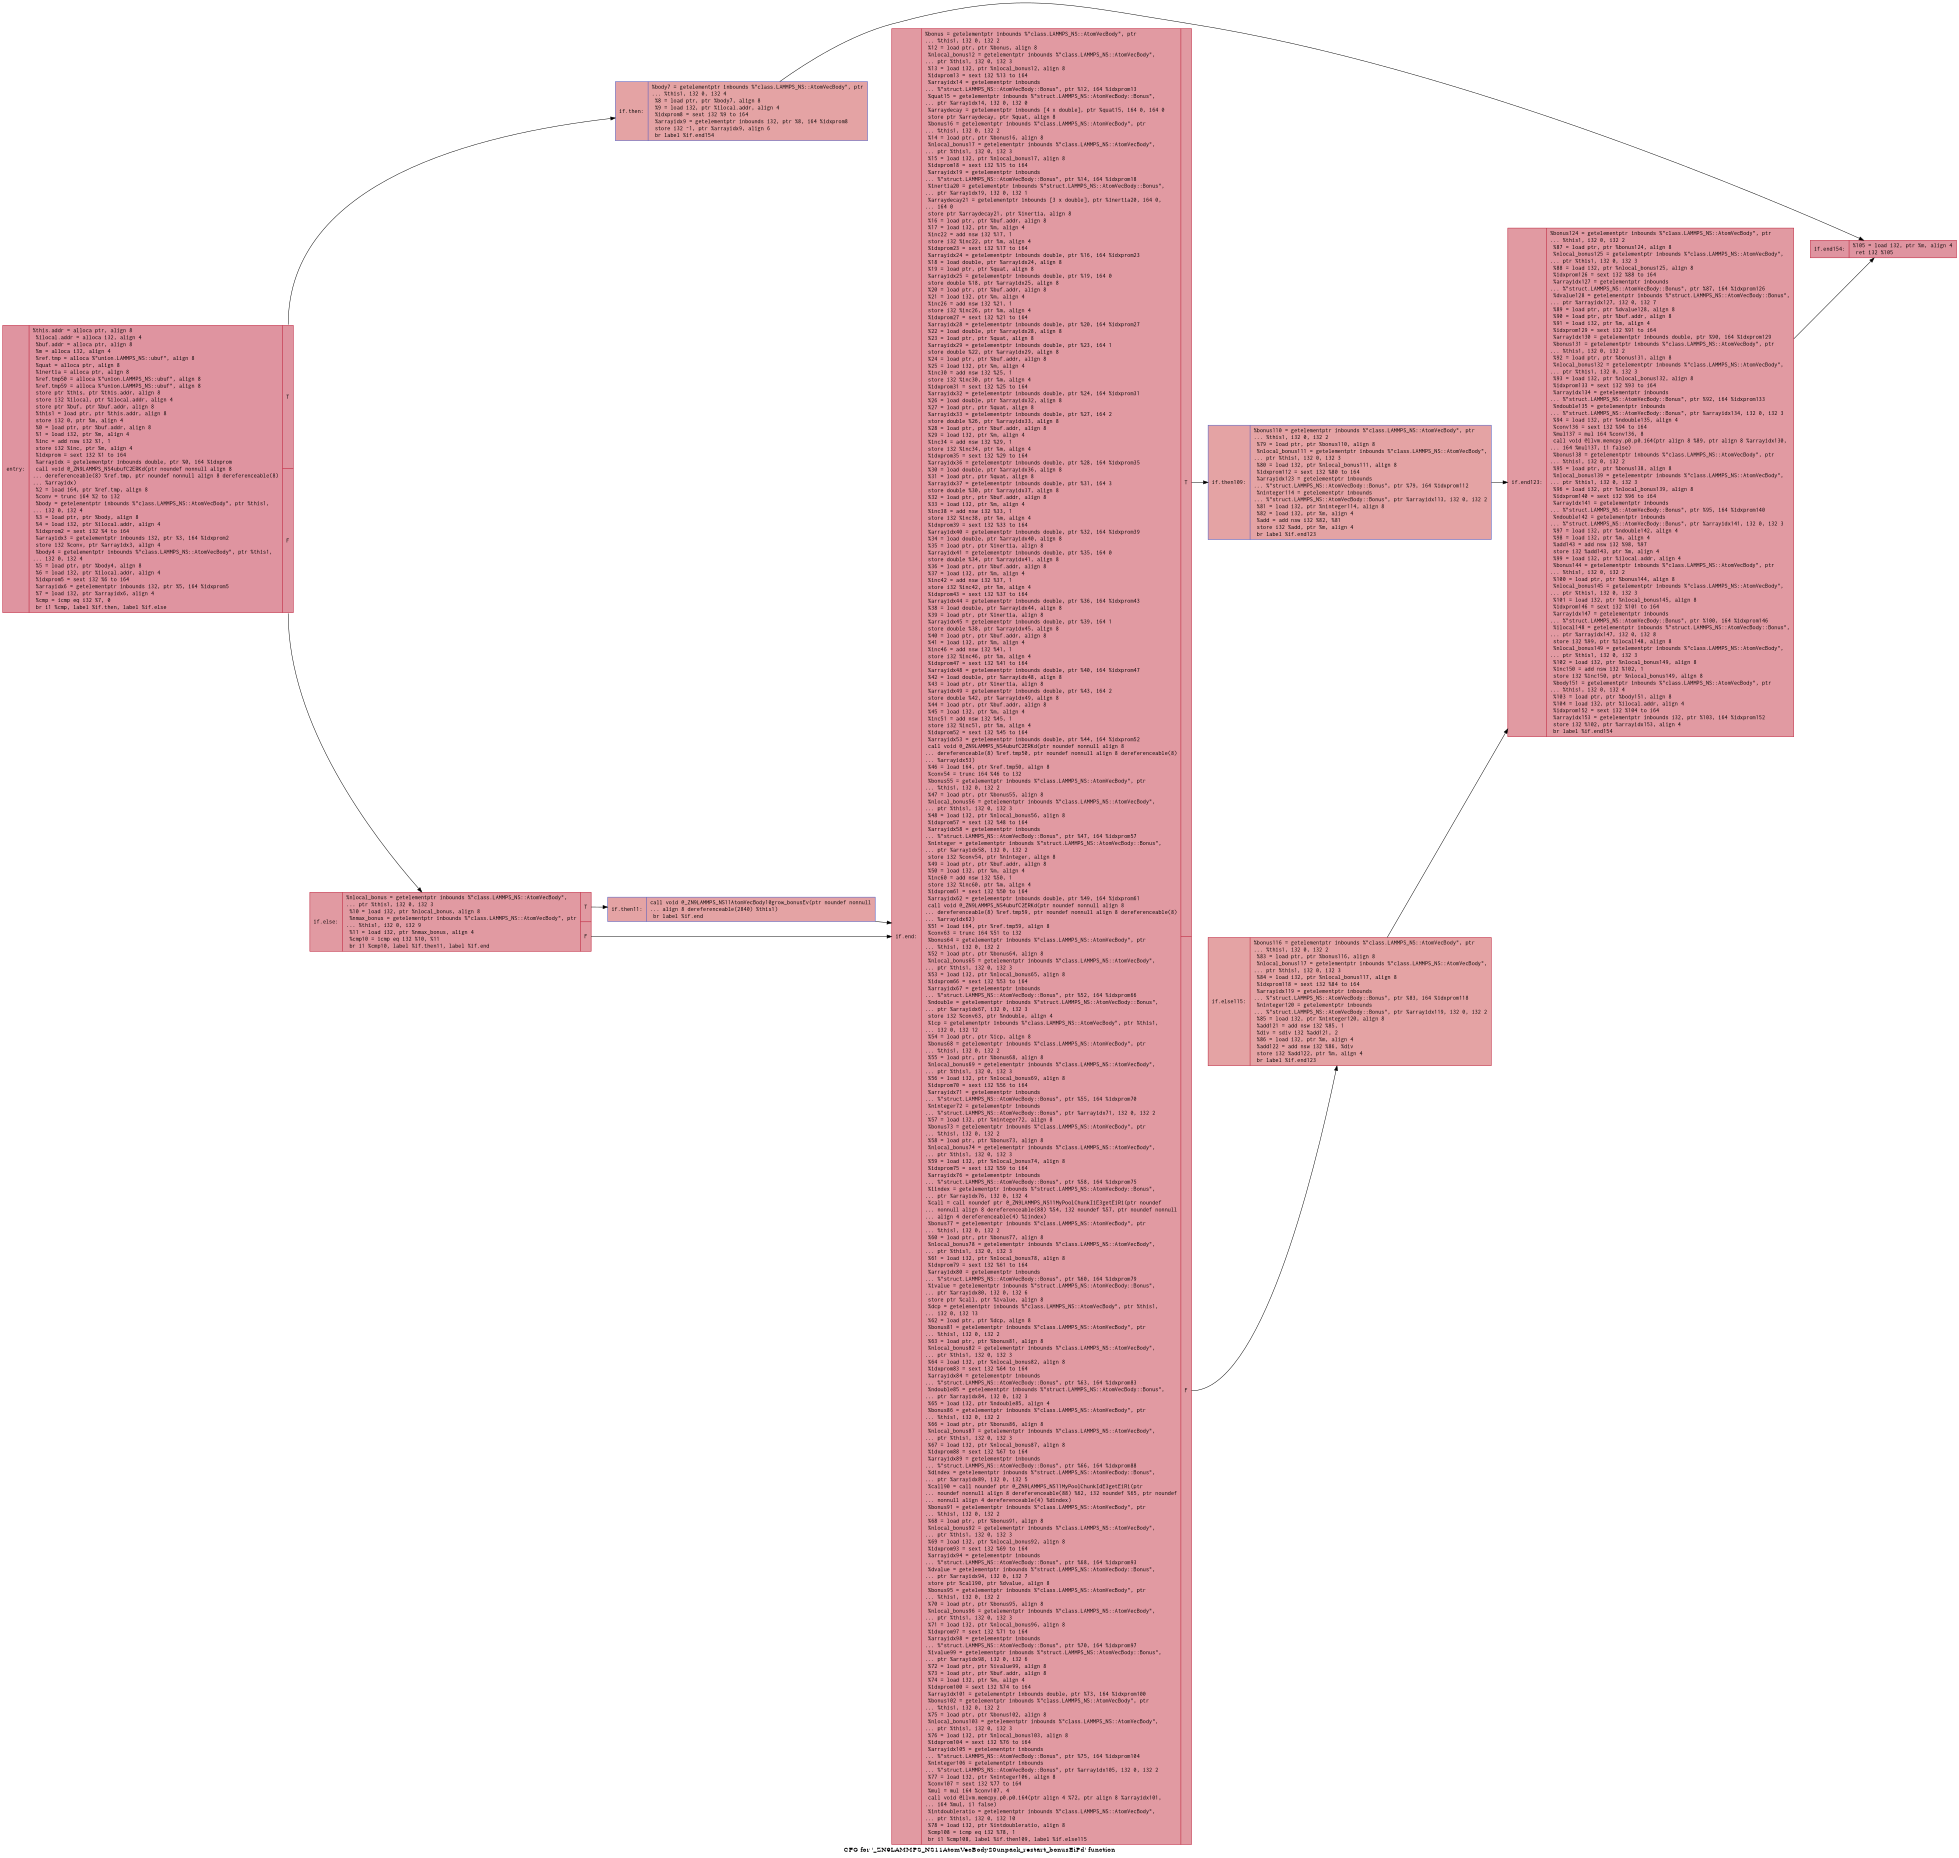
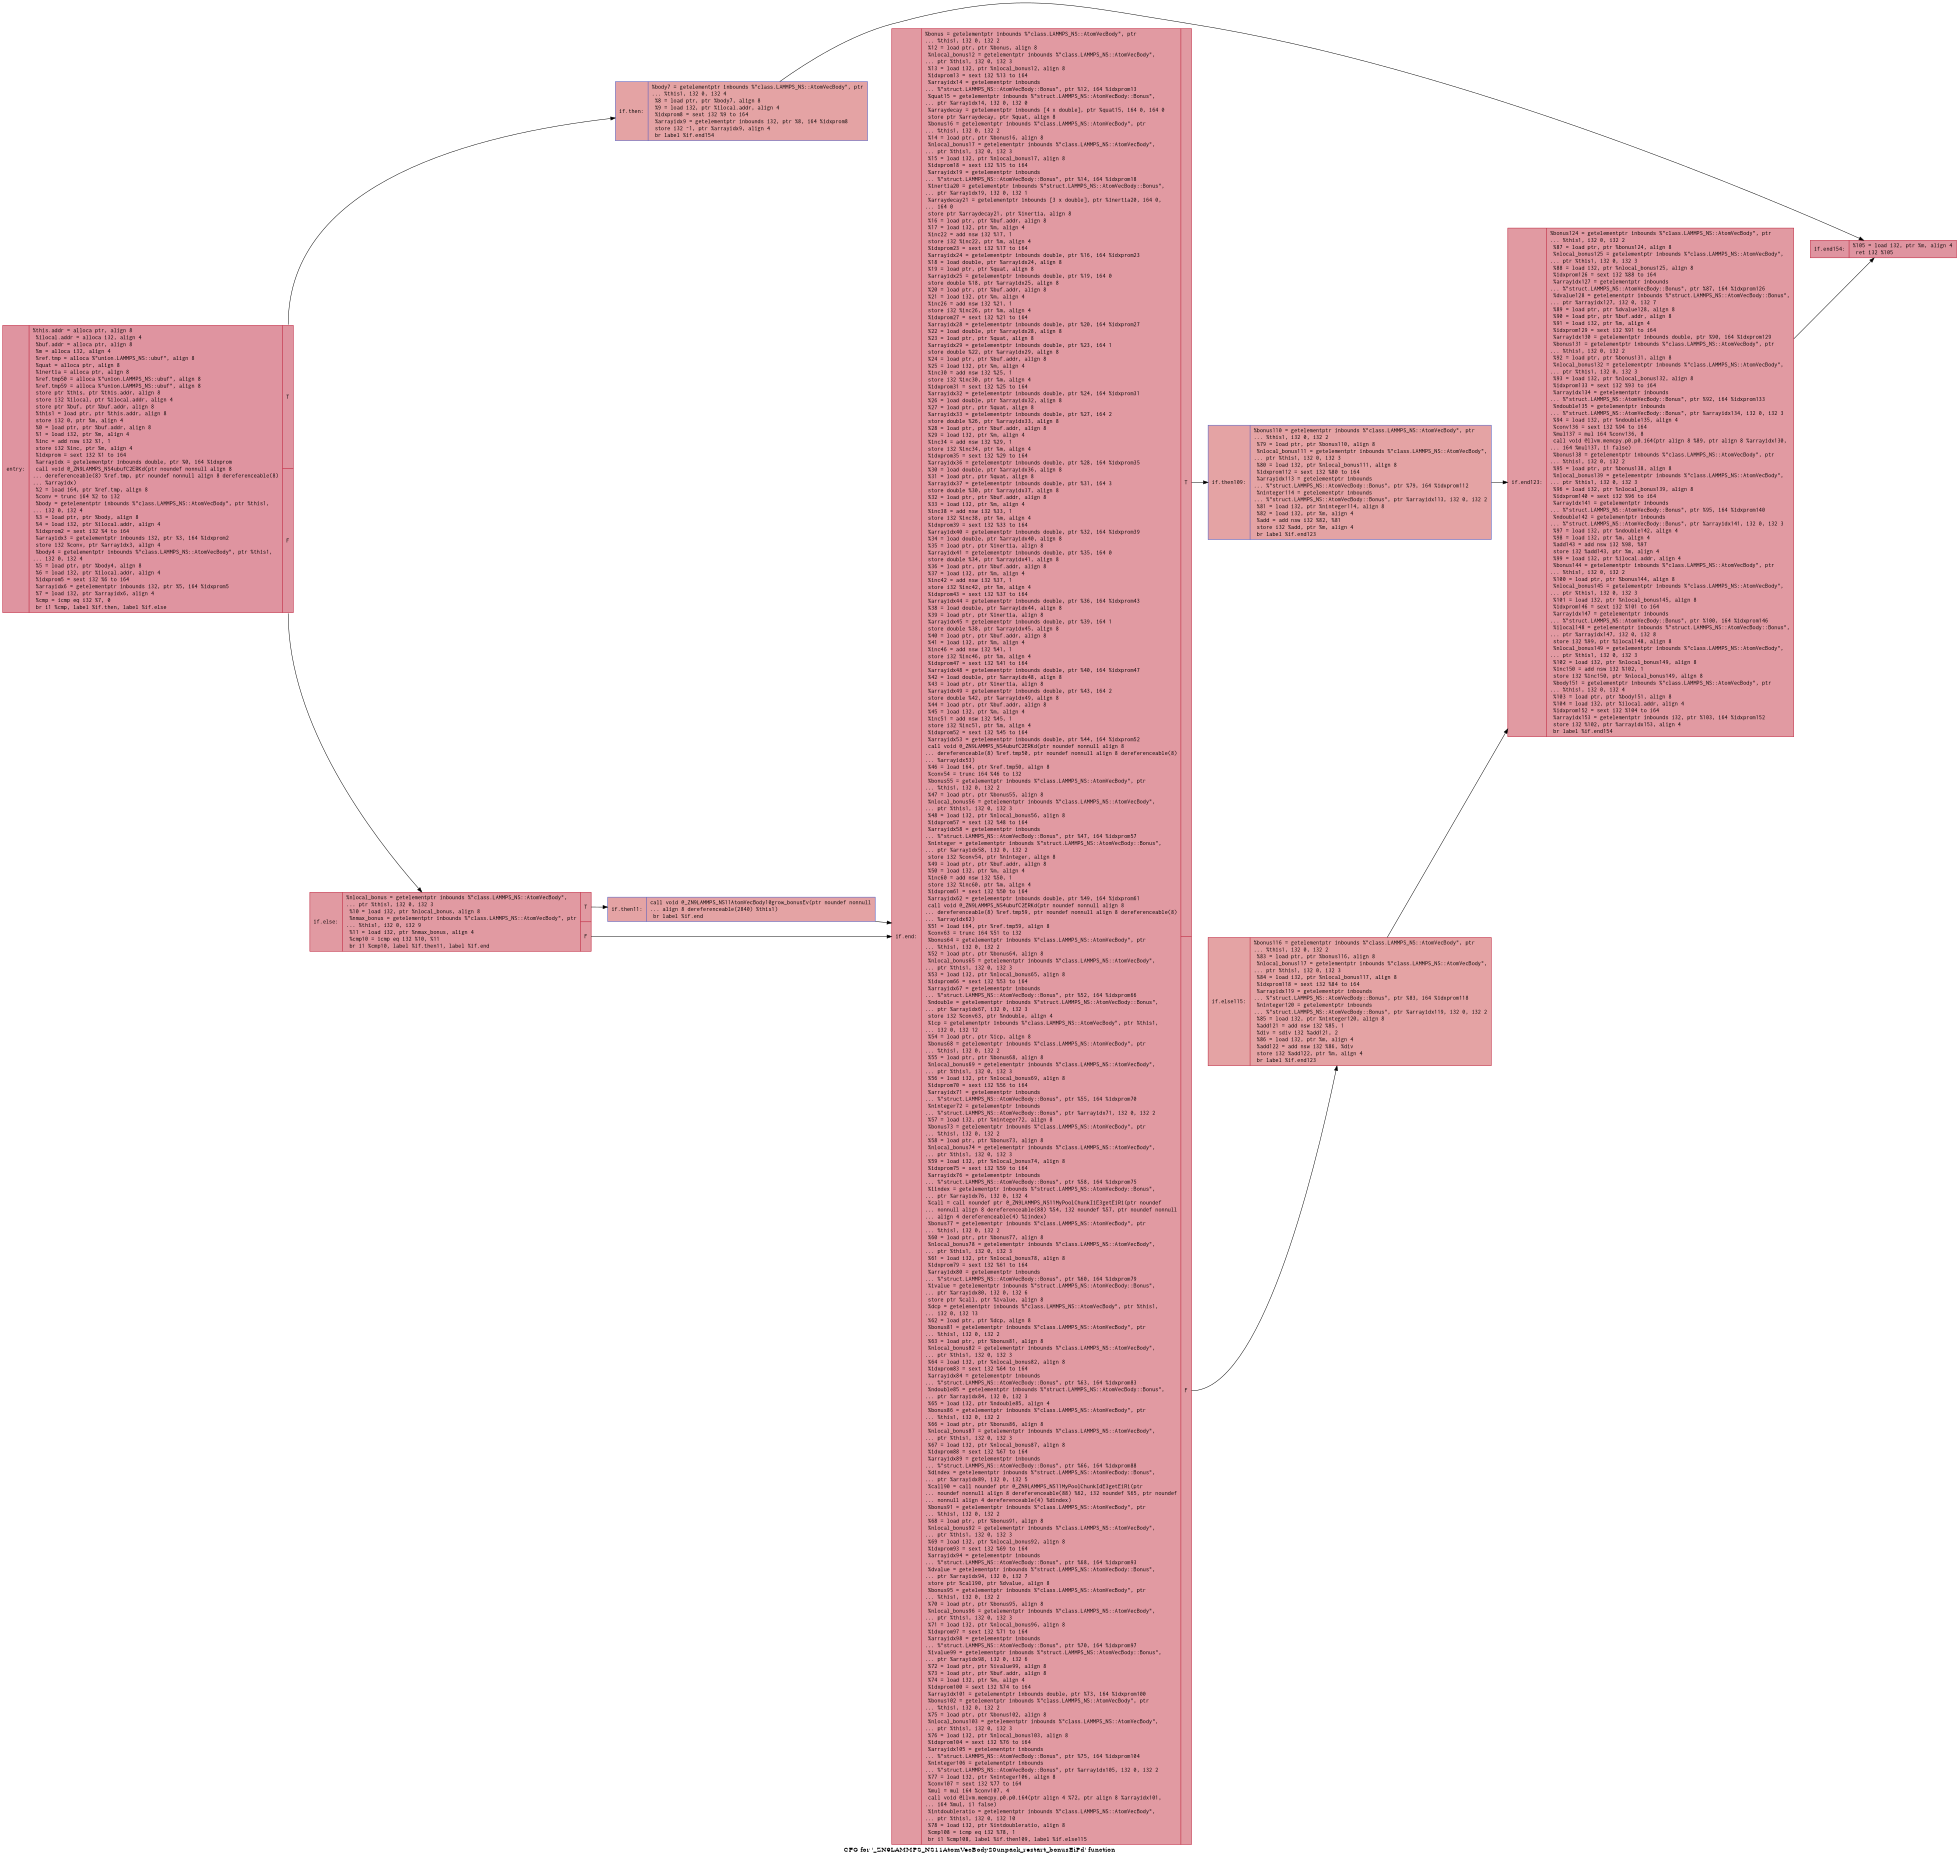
node "if.then:": text "store i32 -1, ptr %arrayidx9, align 6" -> "store i32 -1, ptr %arrayidx9, align 4"
node "if.then109:": text "%arrayidx123 = getelementptr inbounds" -> "%arrayidx113 = getelementptr inbounds"
